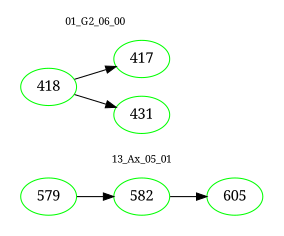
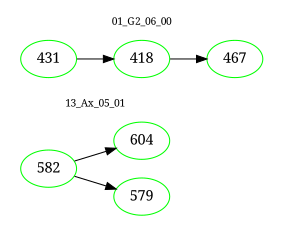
node "417": label "417" -> "467"
edge "418" -> "431": reversed
edge "579" -> "582": reversed
node "605": label "605" -> "604"
